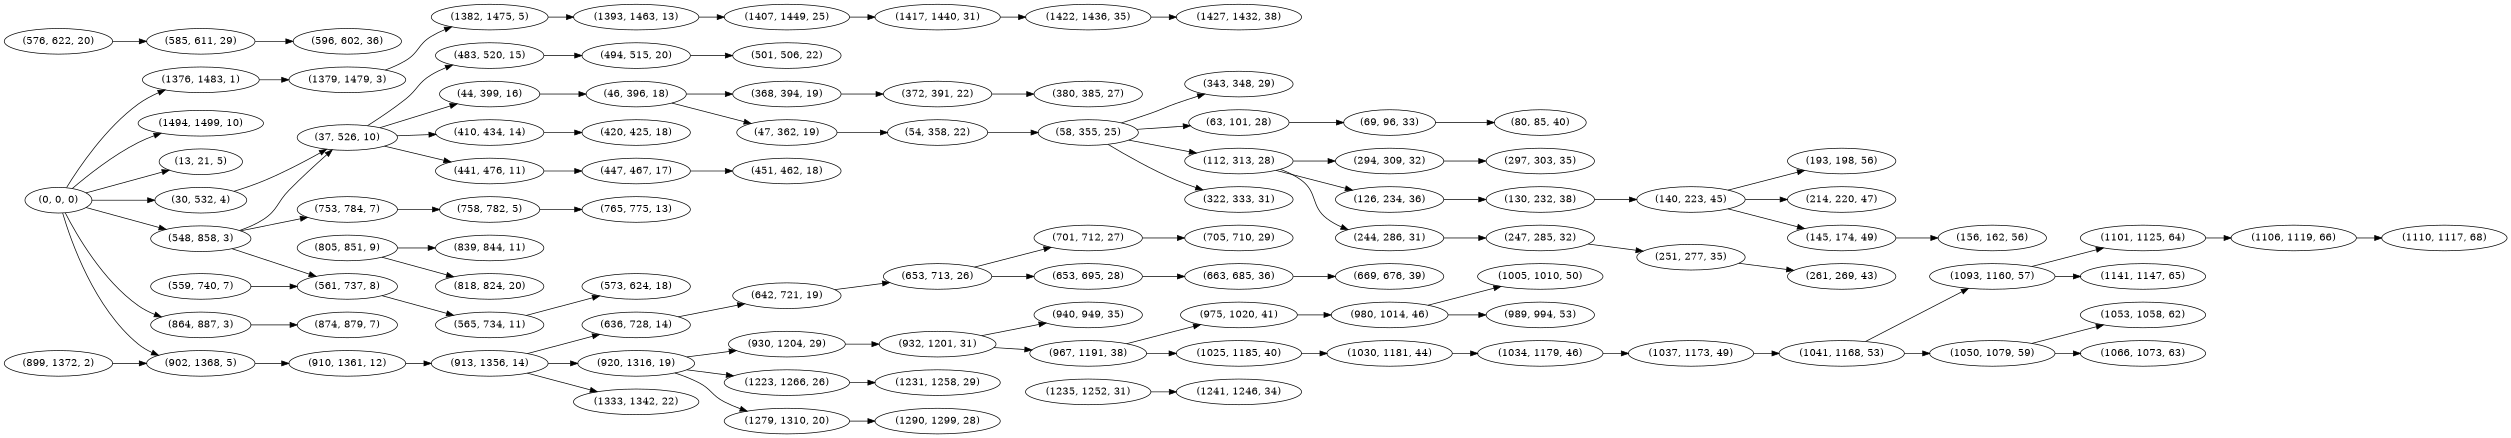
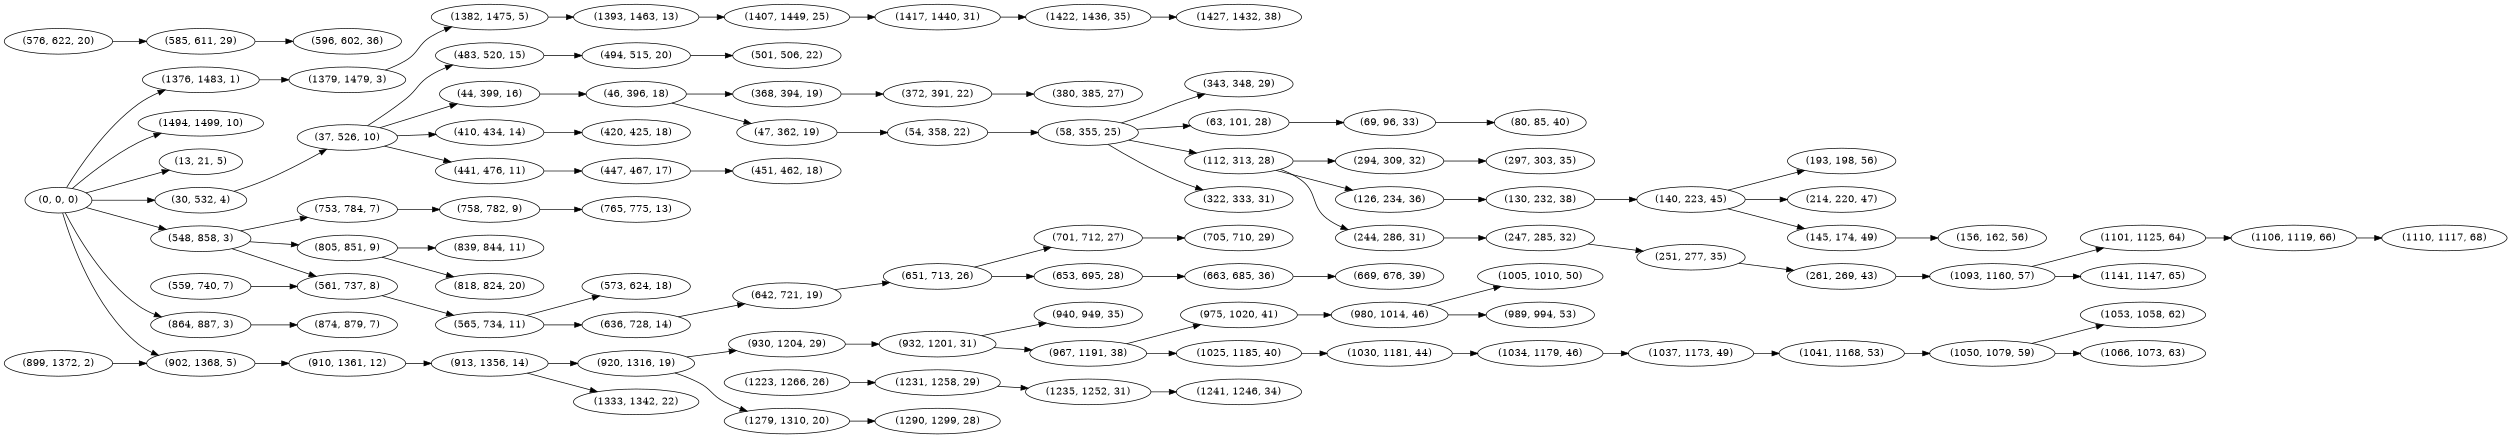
edge "(548, 858, 3)" -> "(37, 526, 10)": now "(548, 858, 3)" -> "(805, 851, 9)"
node "(758, 782, 5)": label "(758, 782, 5)" -> "(758, 782, 9)"
node "(653, 713, 26)": label "(653, 713, 26)" -> "(651, 713, 26)"
edge "(1041, 1168, 53)" -> "(1093, 1160, 57)": now "(261, 269, 43)" -> "(1093, 1160, 57)"
edge "(913, 1356, 14)" -> "(636, 728, 14)": now "(565, 734, 11)" -> "(636, 728, 14)"
edge "(920, 1316, 19)" -> "(1223, 1266, 26)": removed
edge "(1231, 1258, 29)" -> "(1235, 1252, 31)": added
